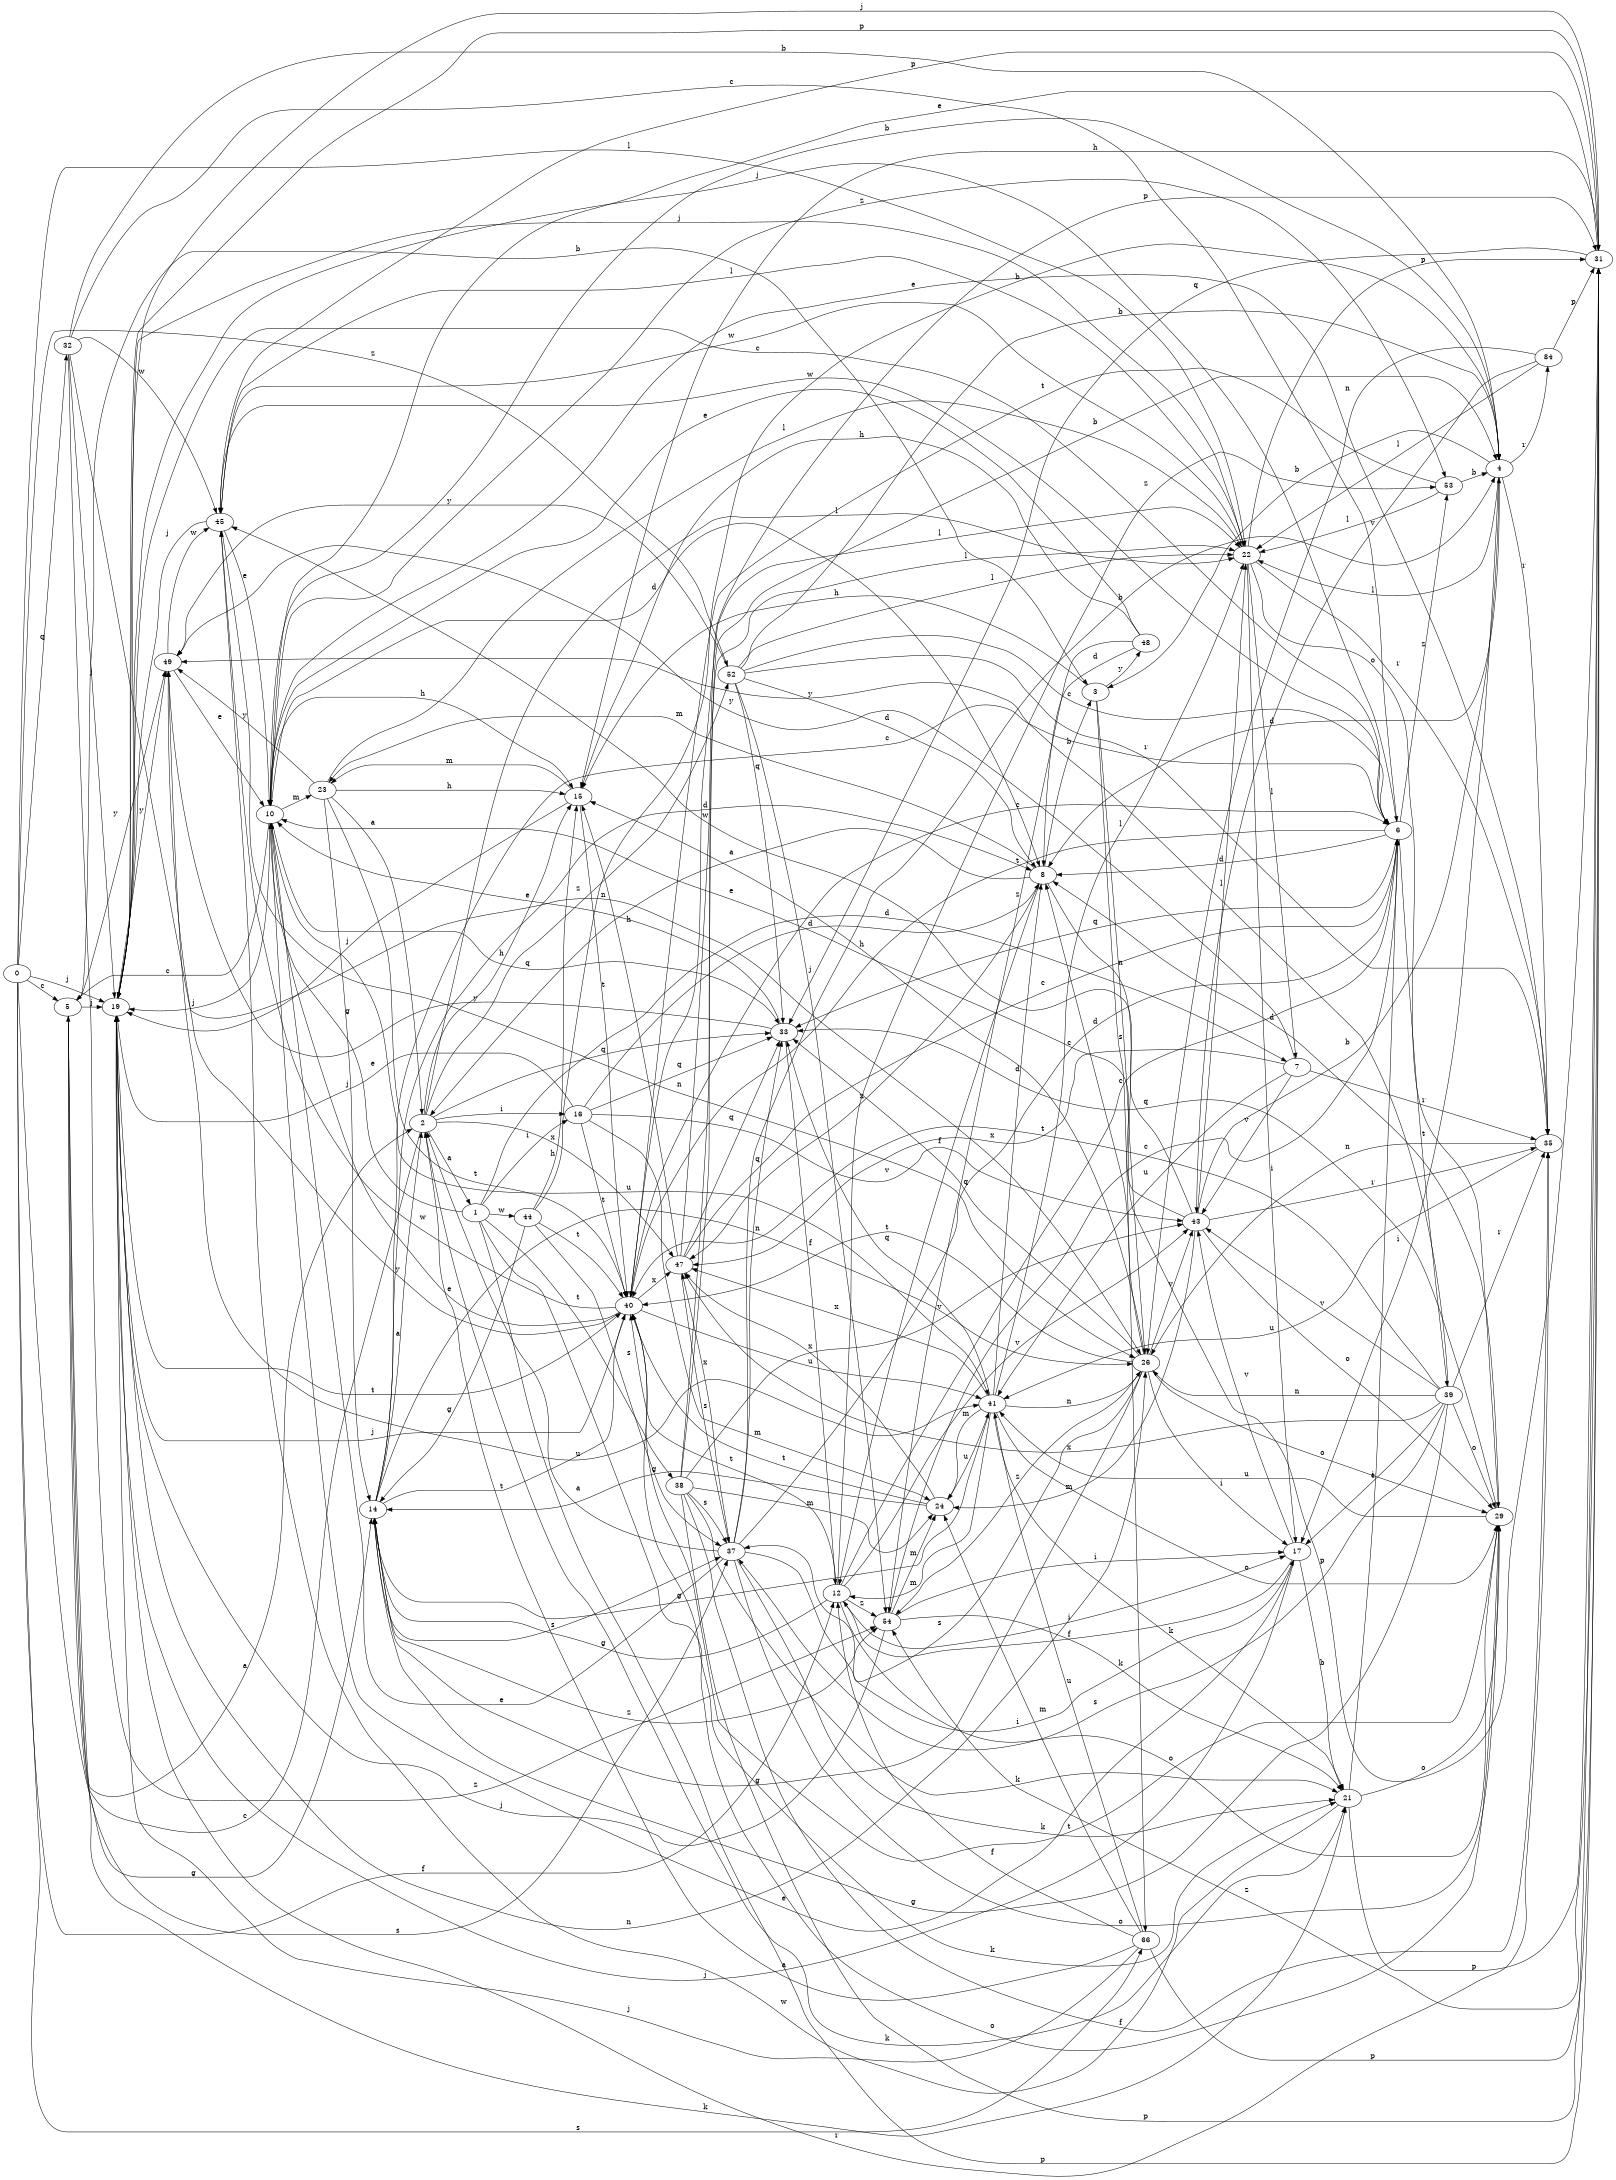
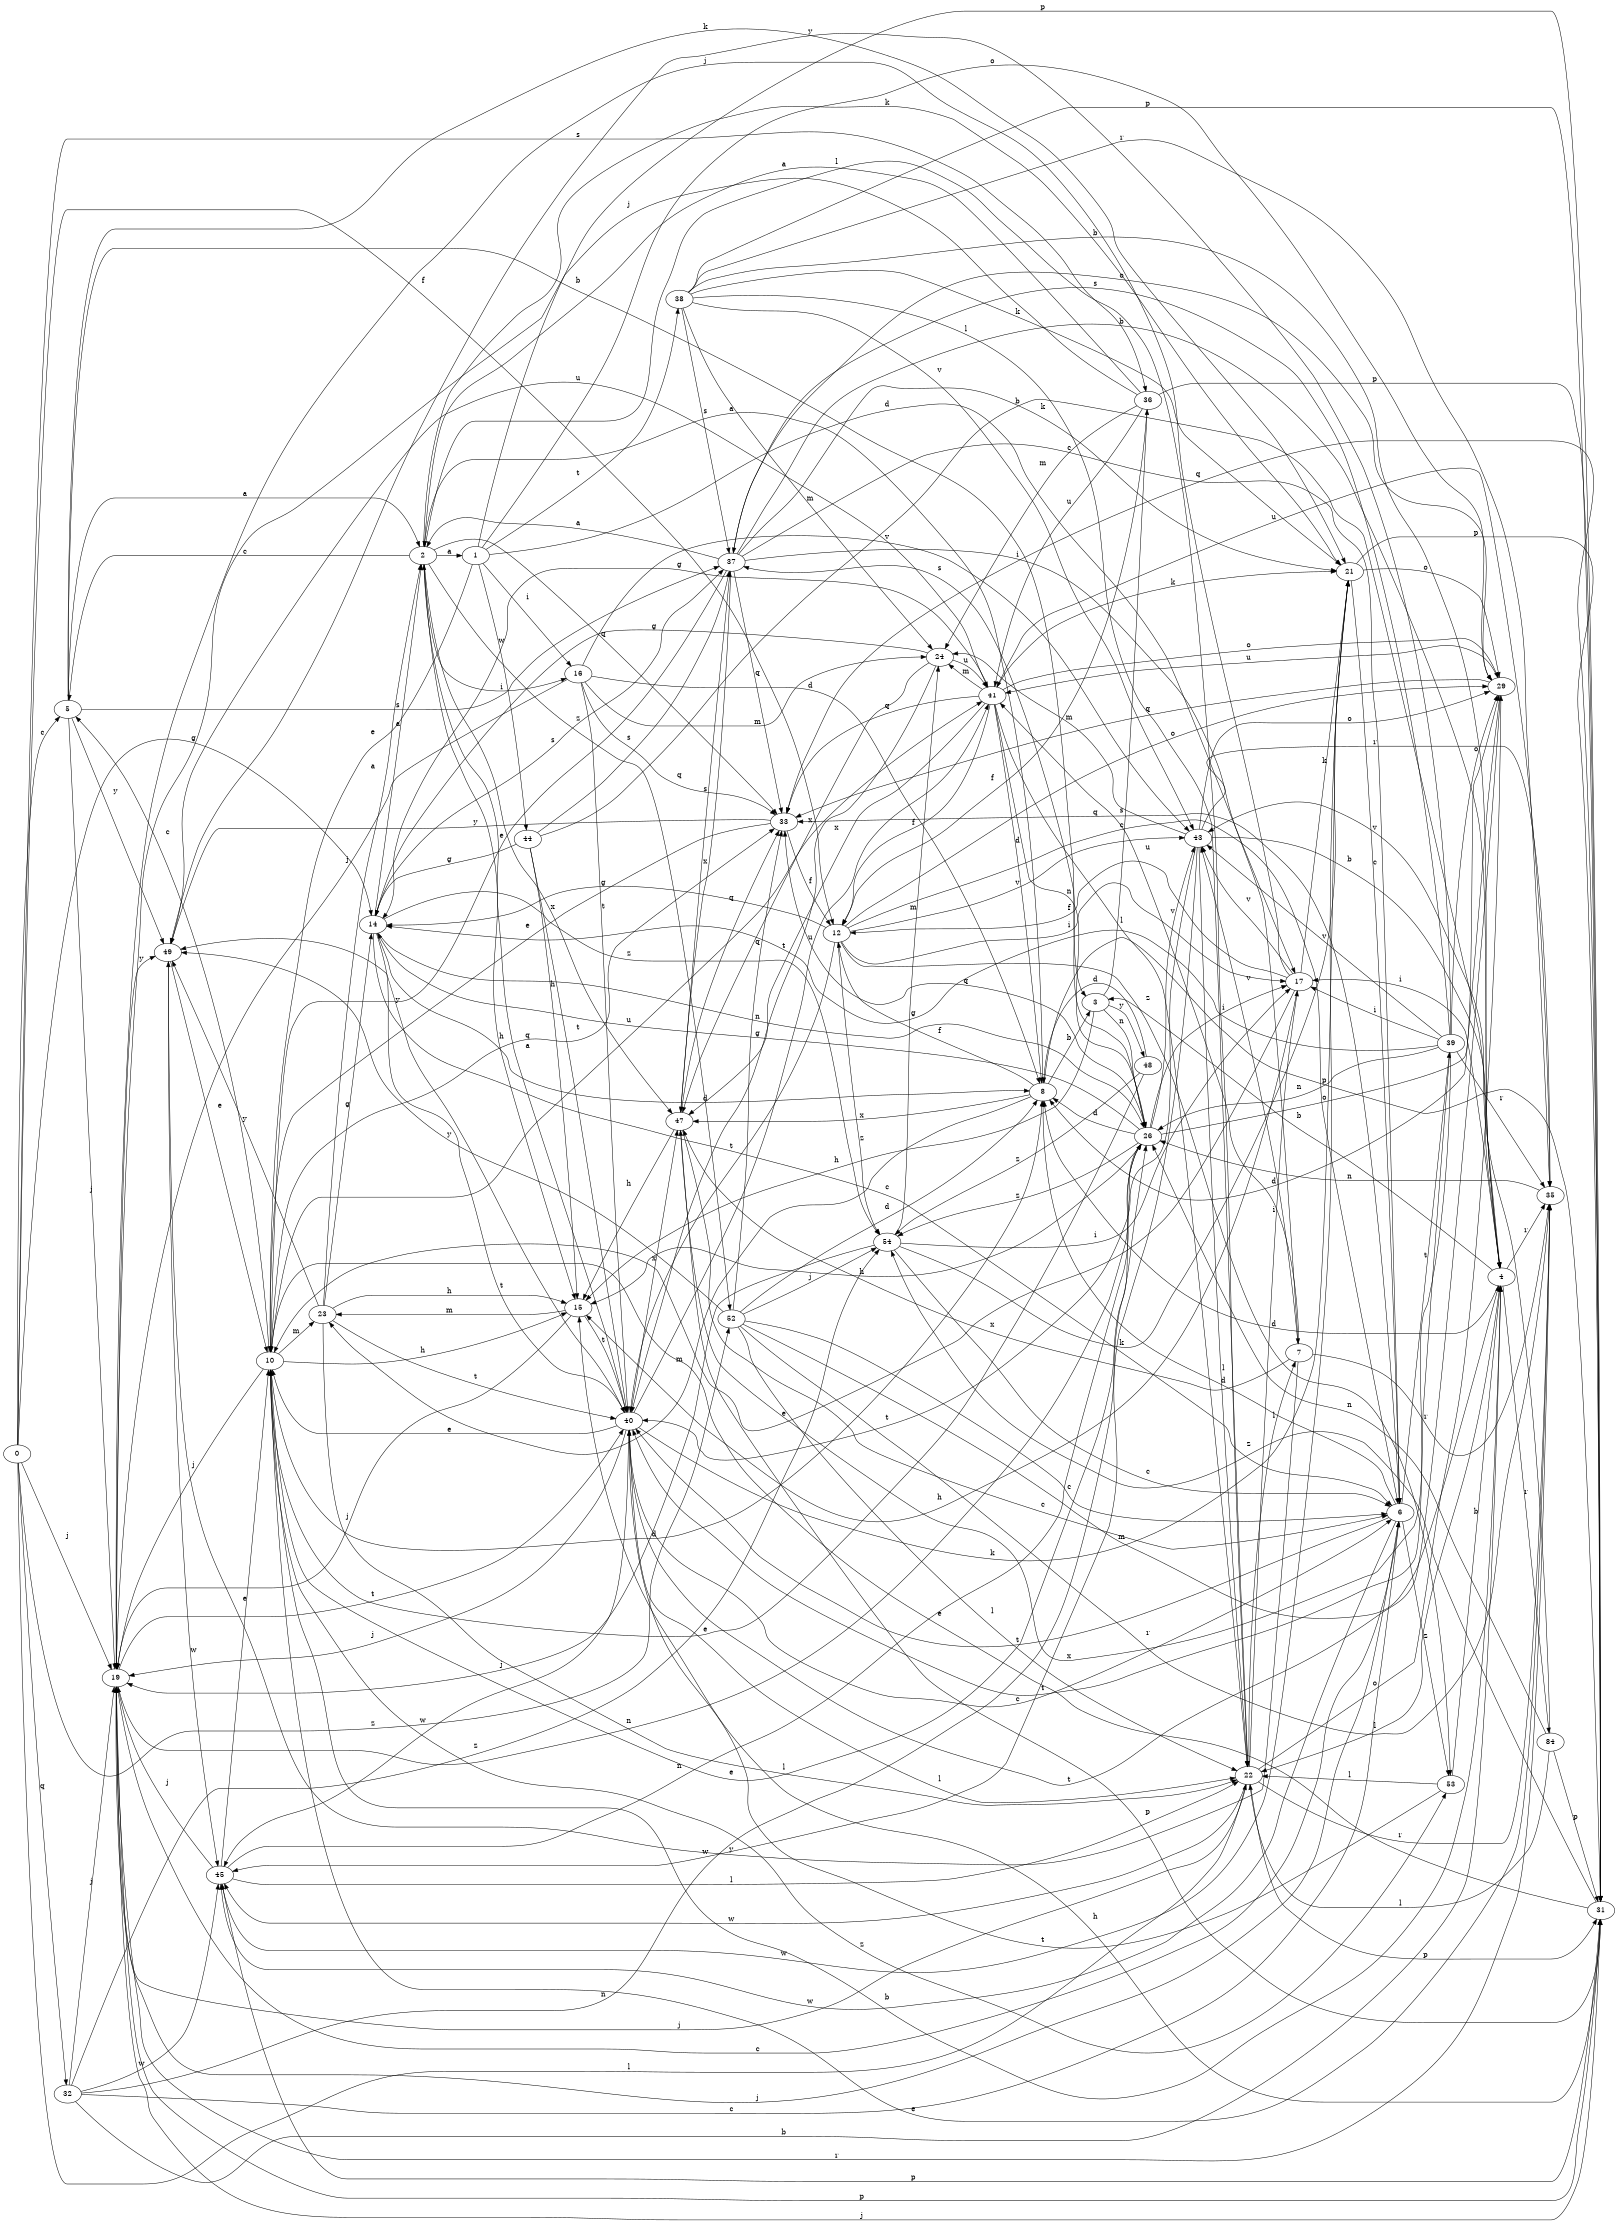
edge "52" -> "4": label "b" -> "m"
edge "48" -> "15": now "17" -> "15"
edge "40" -> "2": added, label "a"
edge "41" -> "12": label "m" -> "f"
edge "17" -> "21": label "b" -> "k"
node "66": label "66" -> "36"
edge "38" -> "35": label "f" -> "r"
